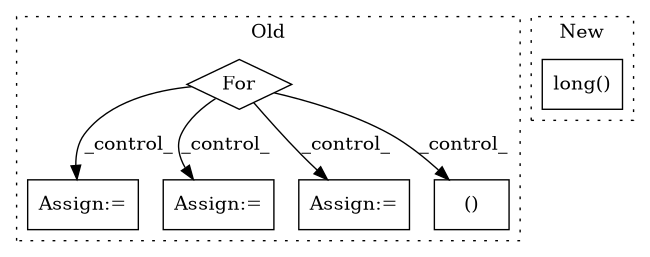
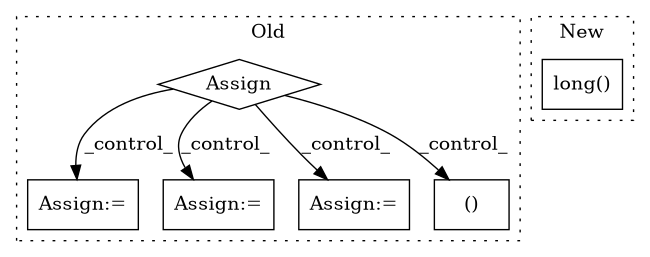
node "For": label "For" -> "Assign"
